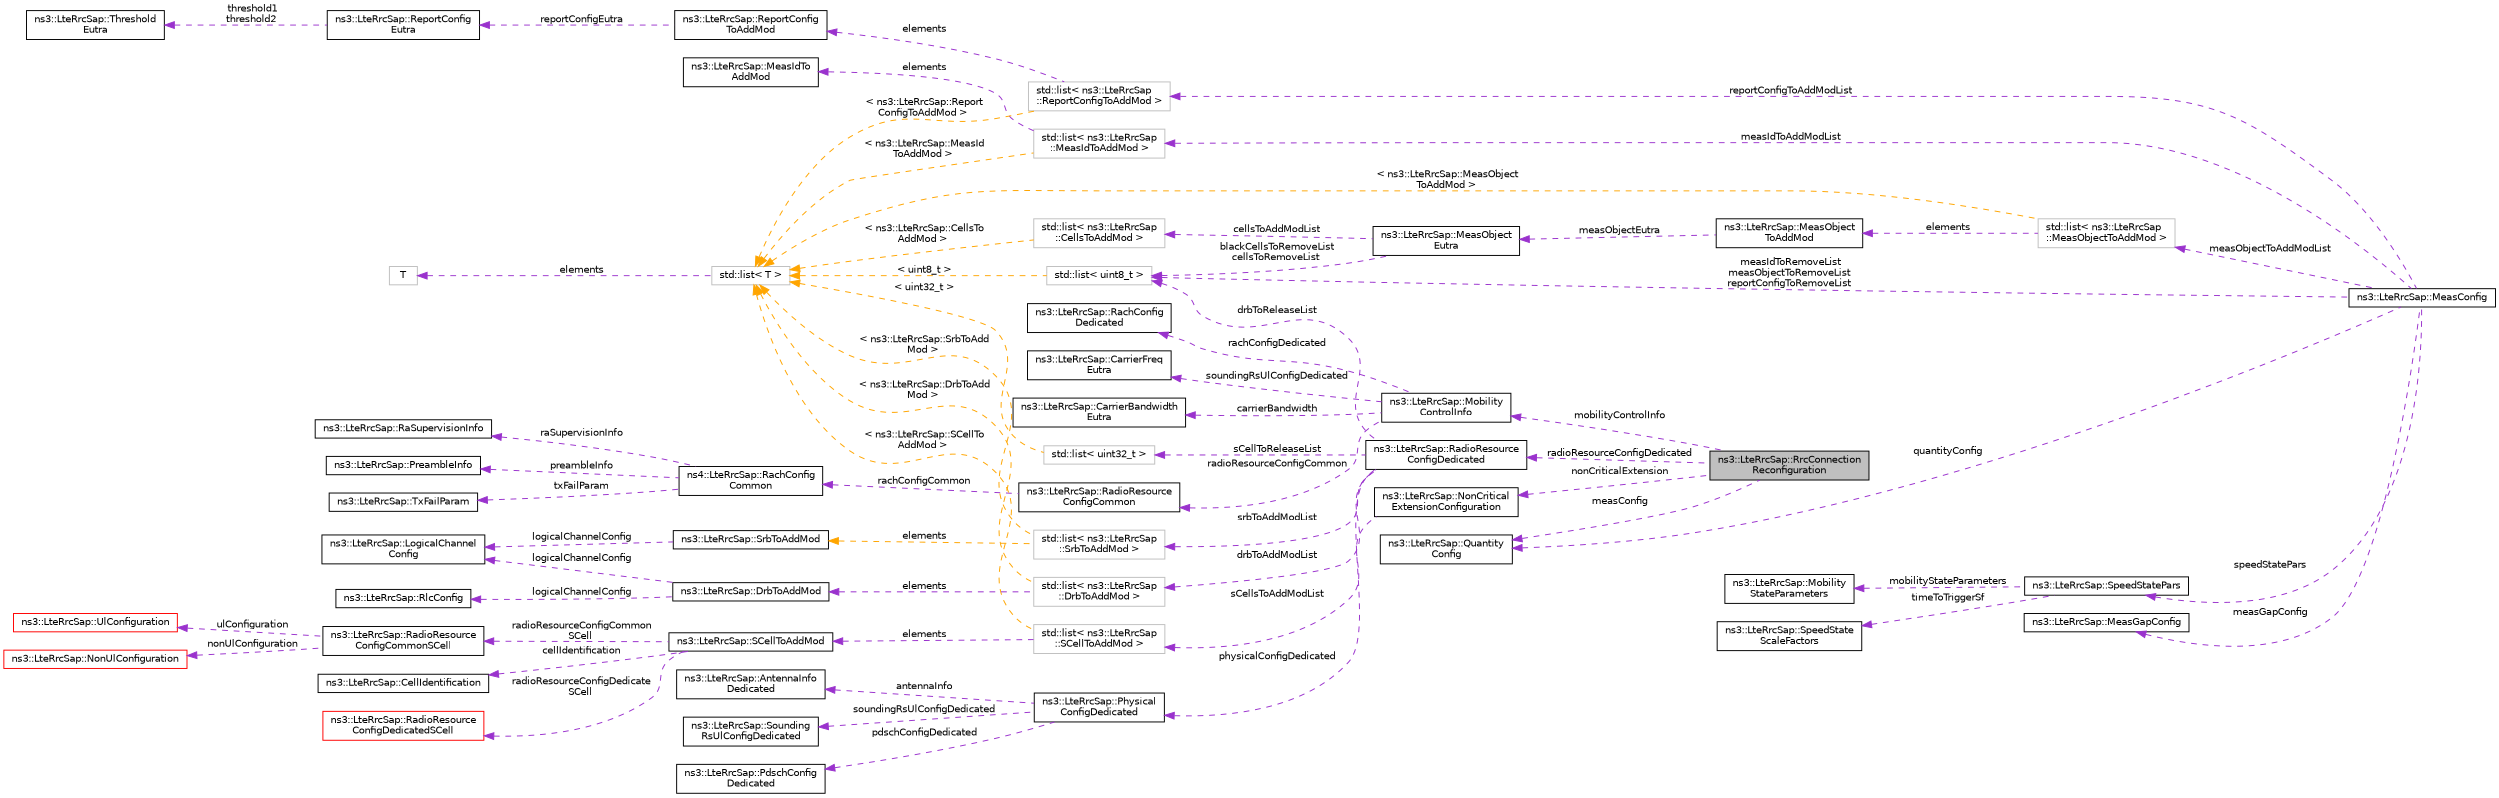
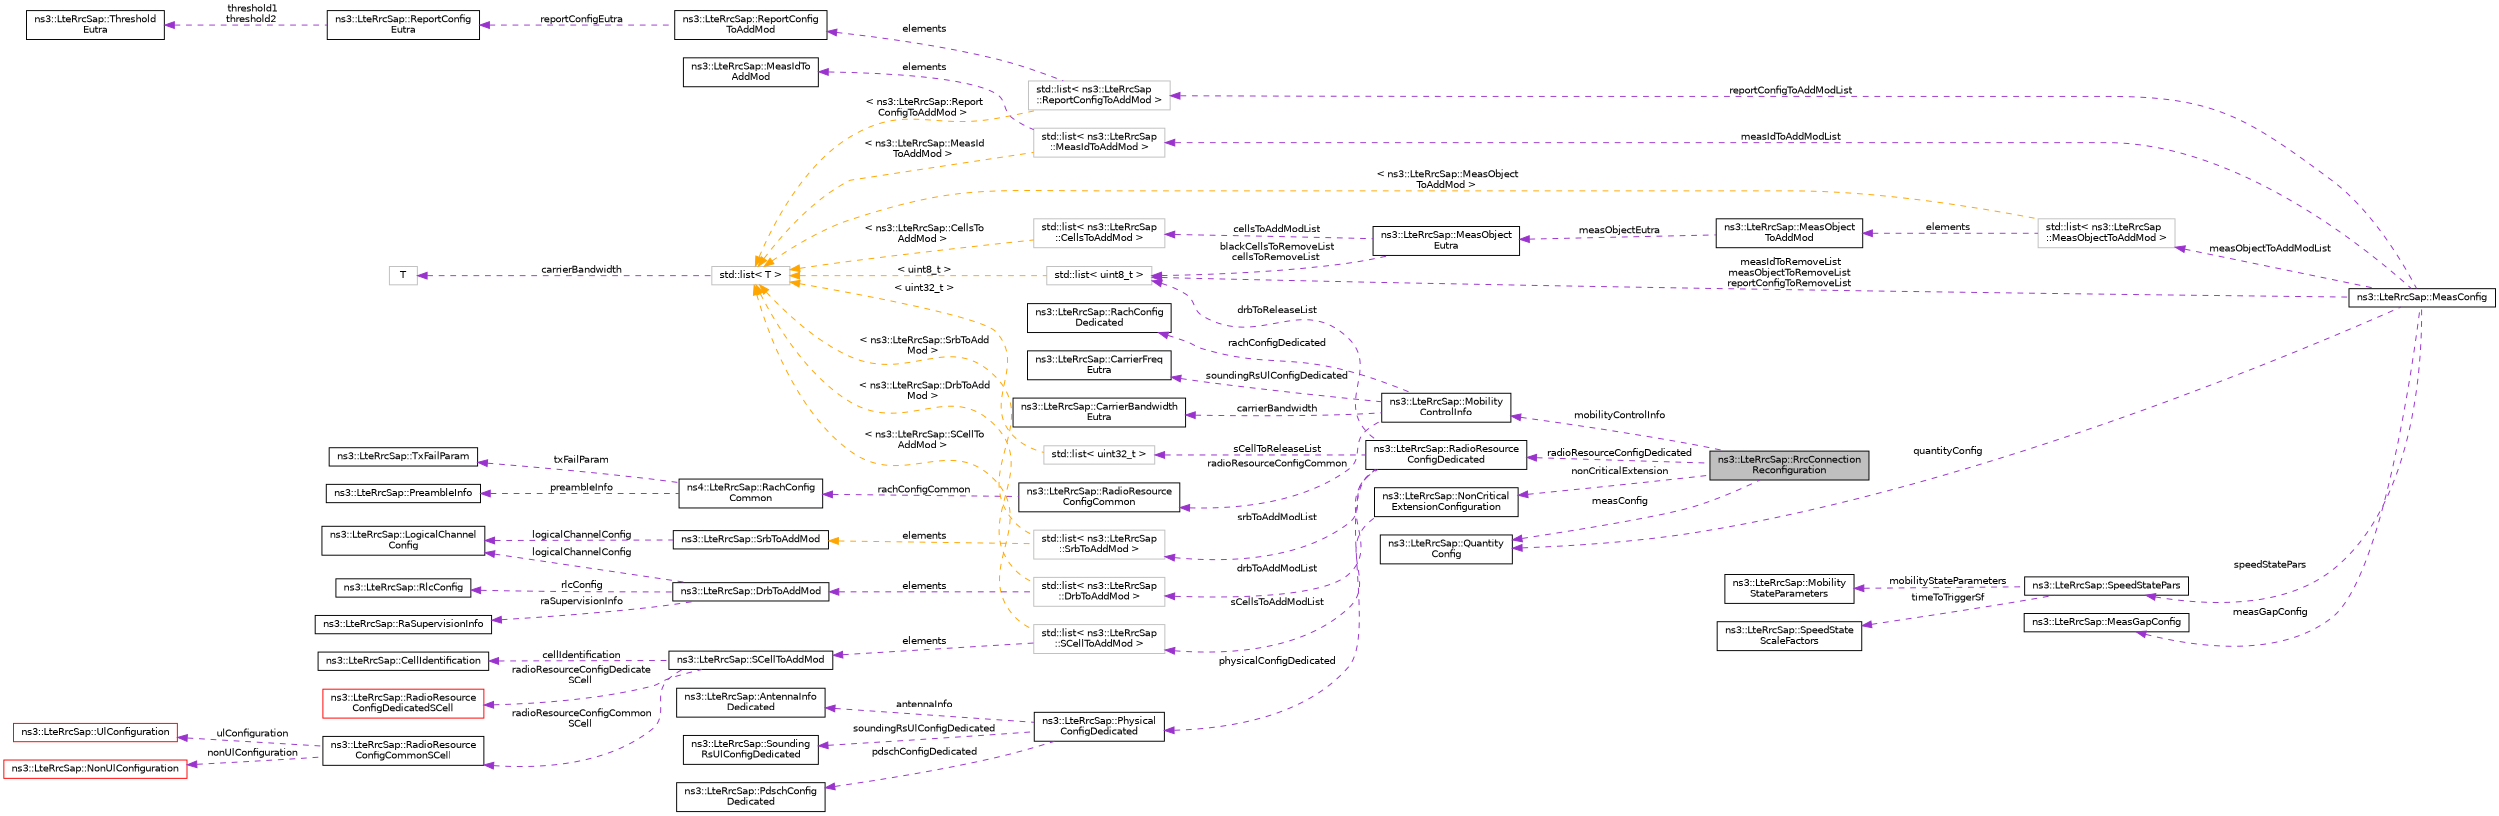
edge "std::list< T >" -> "T": label " elements" -> " carrierBandwidth"
edge "ns4::LteRrcSap::RachConfig Common" -> "ns3::LteRrcSap::RaSupervisionInfo": now "ns3::LteRrcSap::DrbToAddMod" -> "ns3::LteRrcSap::RaSupervisionInfo"
edge "ns3::LteRrcSap::DrbToAddMod" -> "ns3::LteRrcSap::RlcConfig": label " logicalChannelConfig" -> " rlcConfig"
